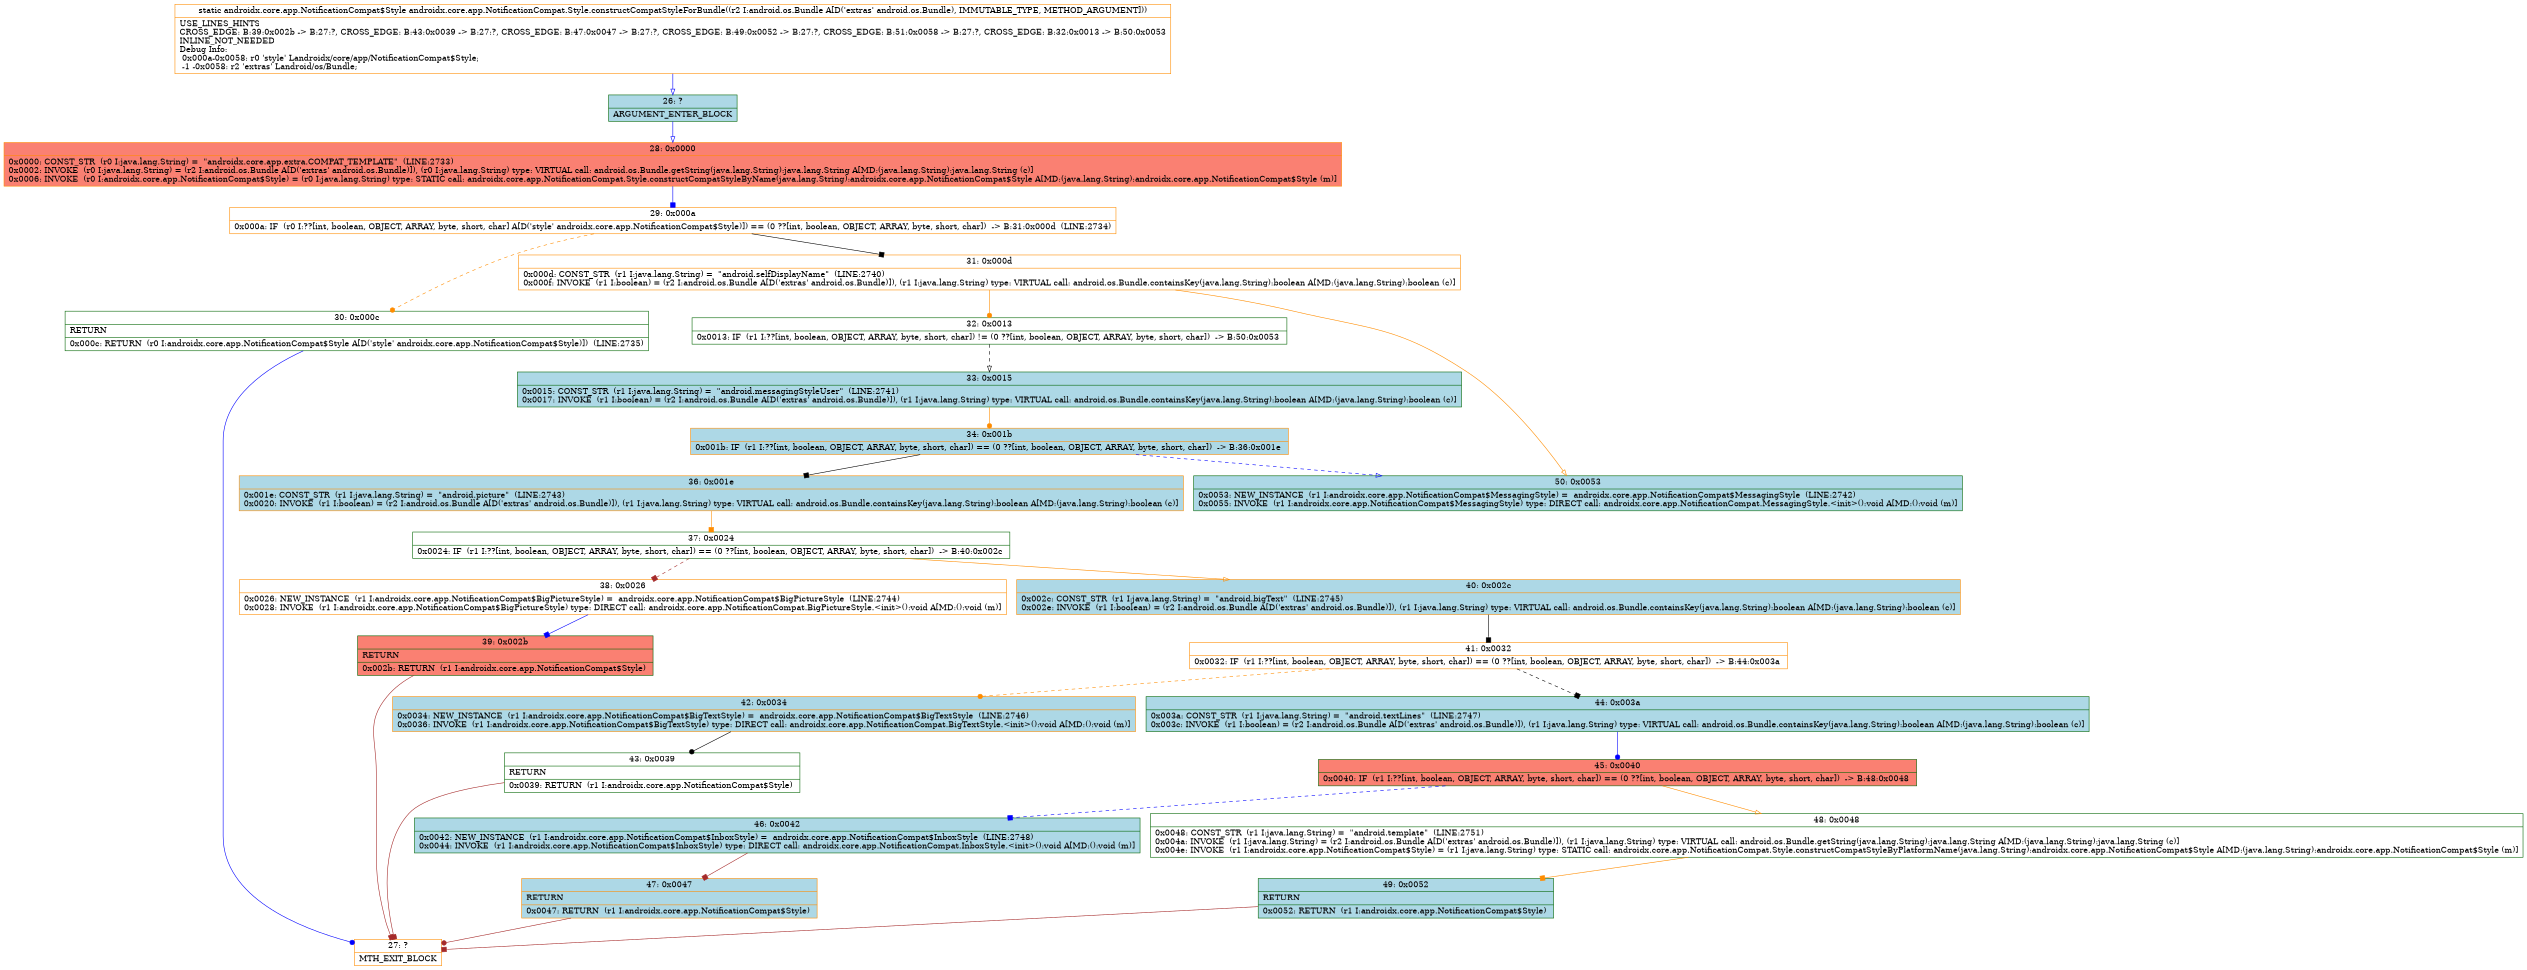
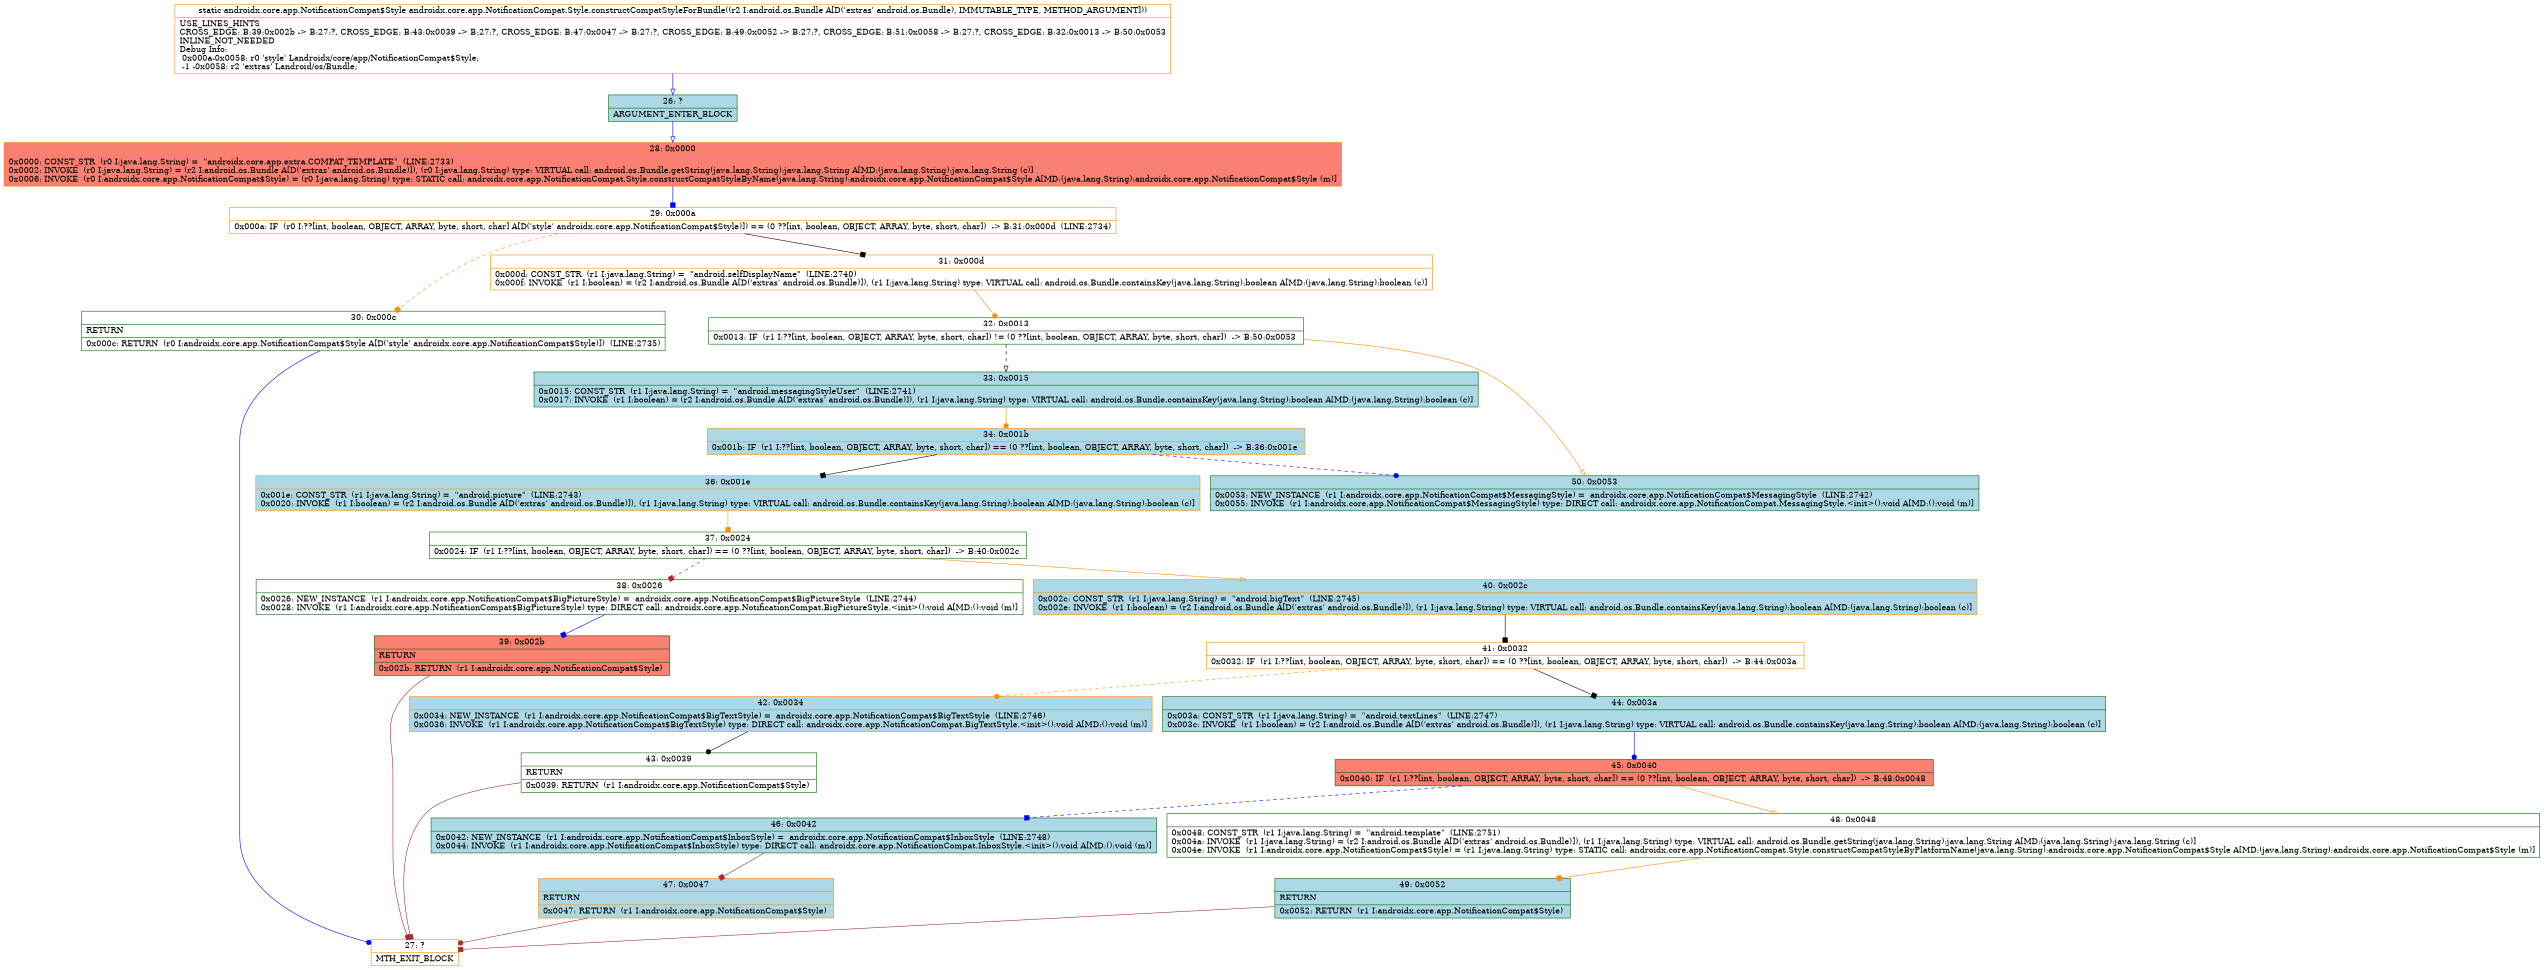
edge "29: 0x000a" -> "30: 0x000c": arrowhead dot -> box
edge "31: 0x000d" -> "50: 0x0053": now "32: 0x0013" -> "50: 0x0053"
edge "34: 0x001b" -> "50: 0x0053": arrowhead onormal -> dot
node "38: 0x0026": color darkorange -> darkgreen
edge "41: 0x0032" -> "44: 0x003a": style dashed -> solid
